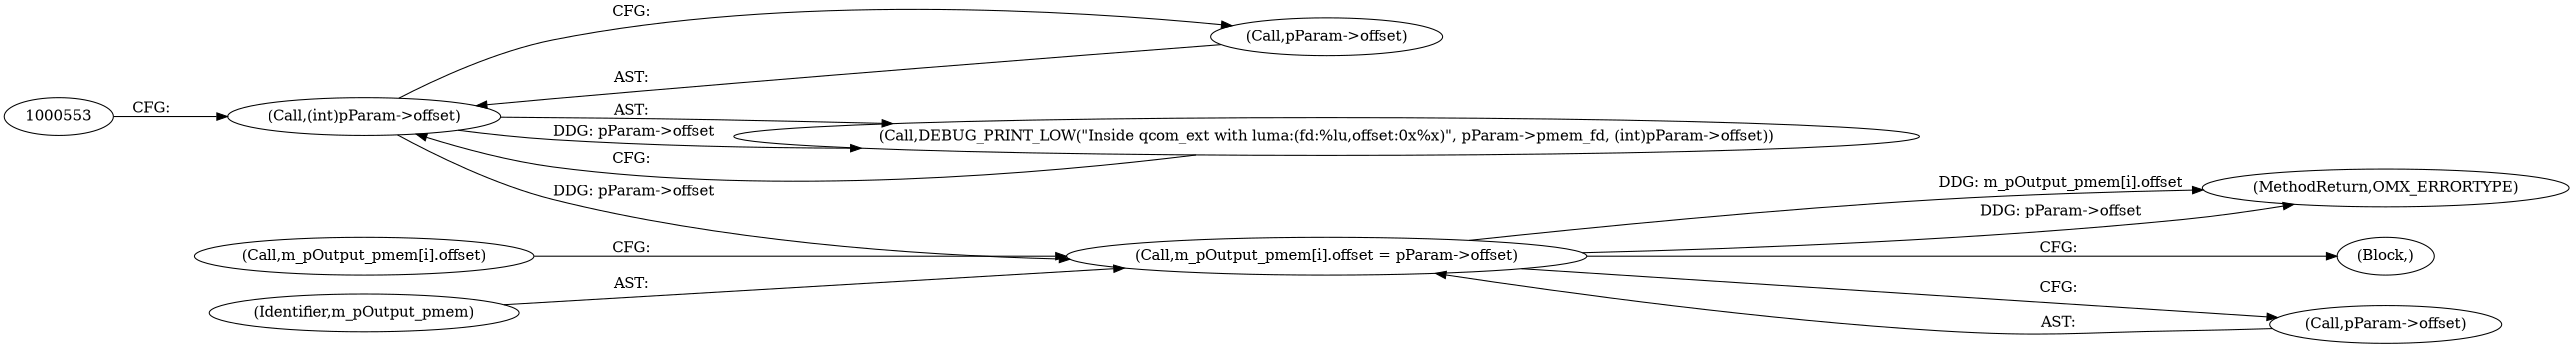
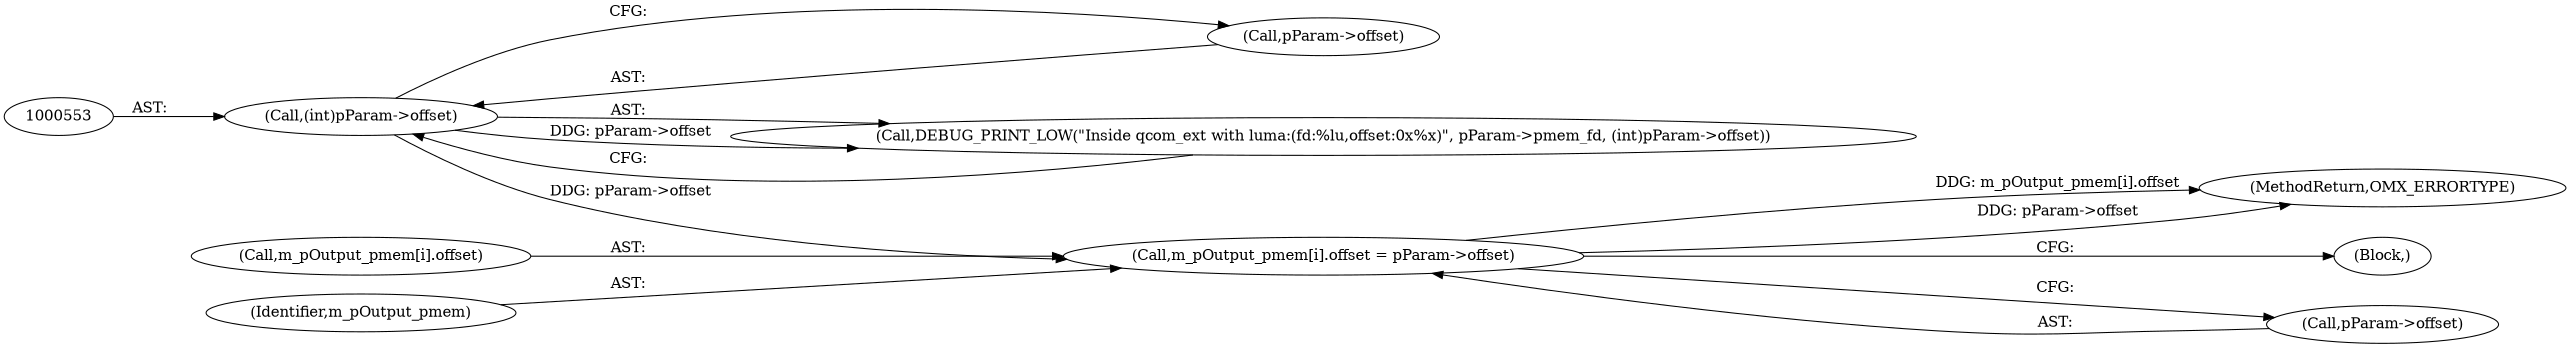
edge "1000553" -> "(Call,(int)pParam->offset)": label "CFG: " -> "AST: "
edge "(Call,m_pOutput_pmem[i].offset)" -> "(Call,m_pOutput_pmem[i].offset = pParam->offset)": label "CFG: " -> "AST: "
